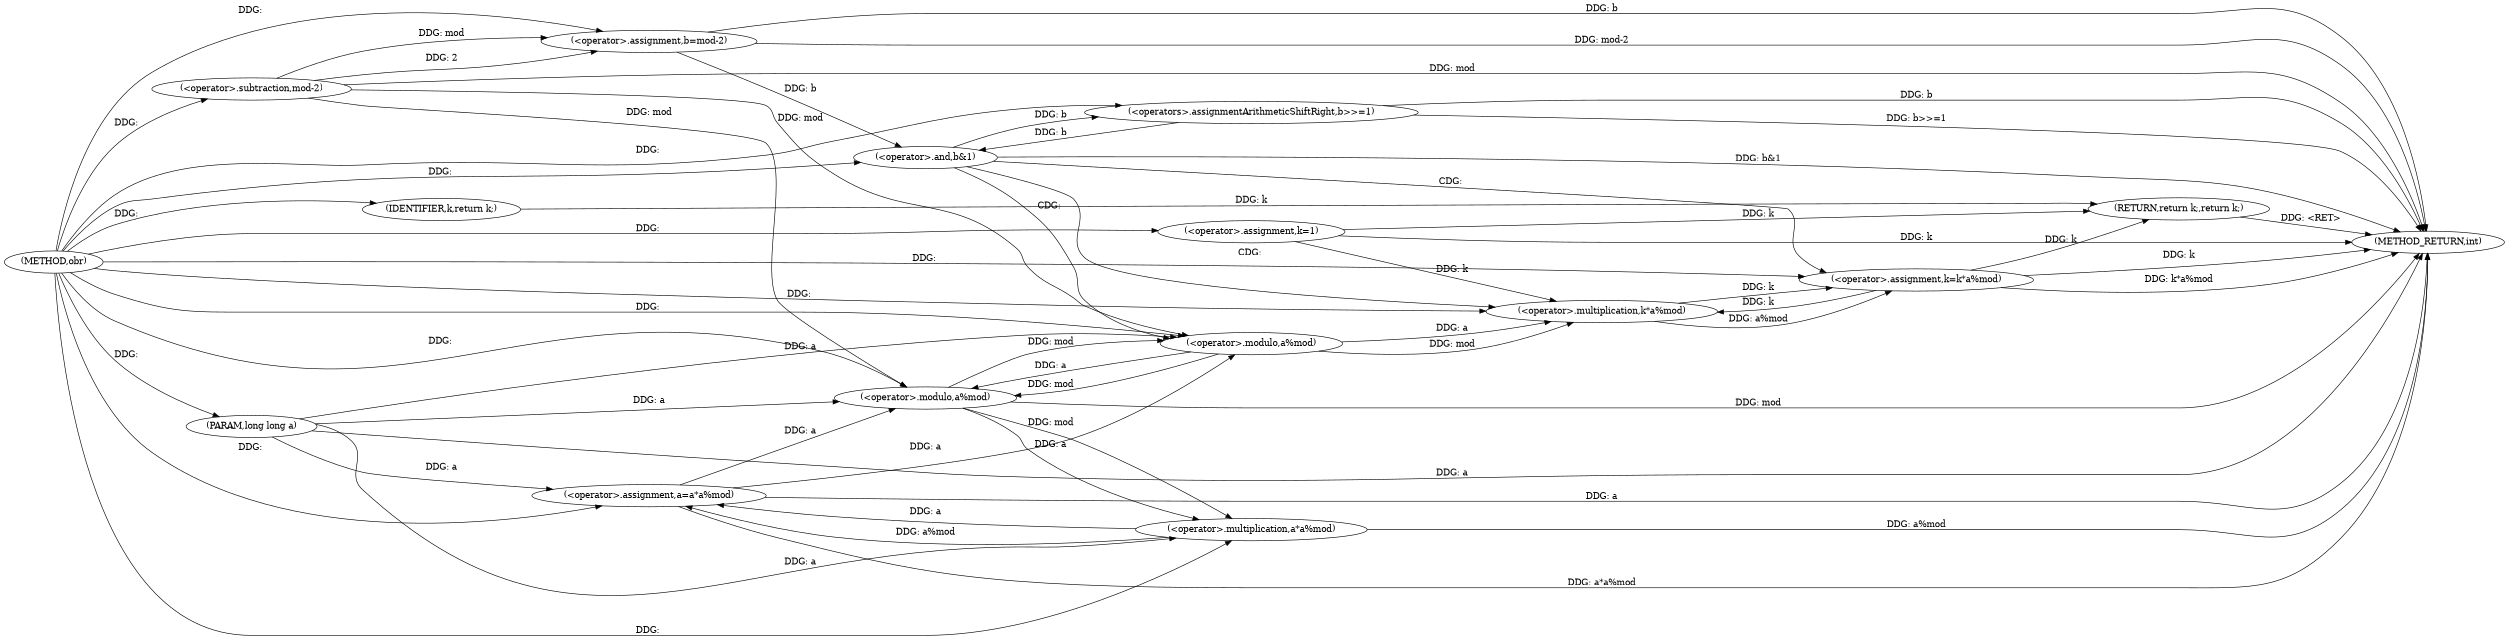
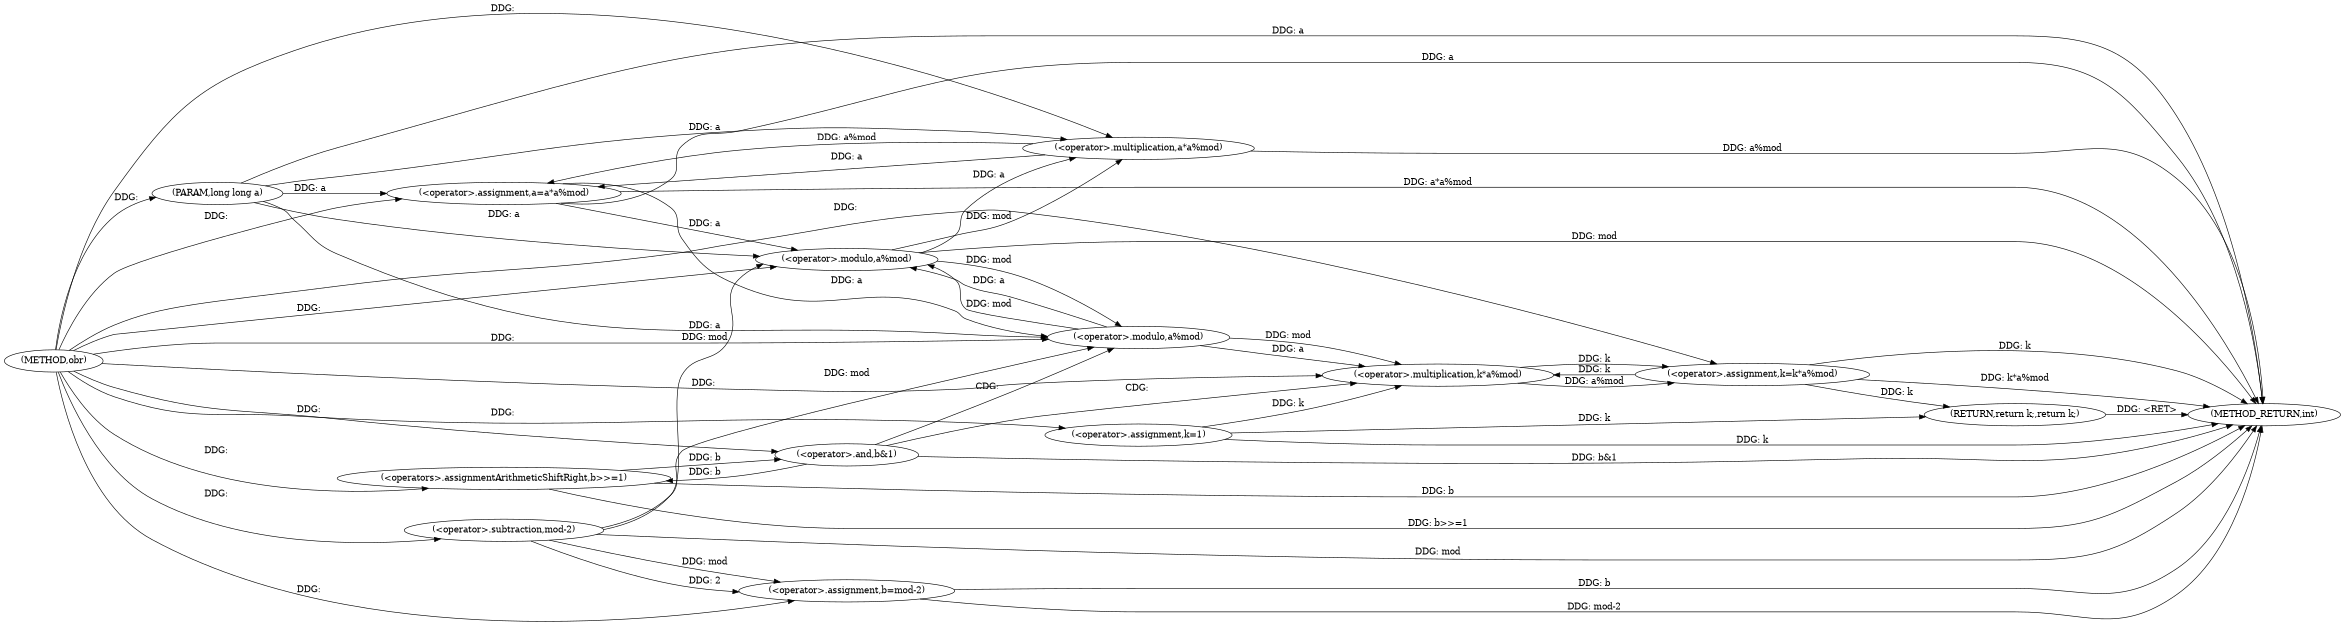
edge "(<operator>.assignment,b=mod-2)" -> "(<operator>.and,b&1)": removed, label "DDG: b"
edge "(<operator>.and,b&1)" -> "(<operator>.assignment,k=k*a%mod)": removed, label "CDG:"
node "(IDENTIFIER,k,return k;)": removed
